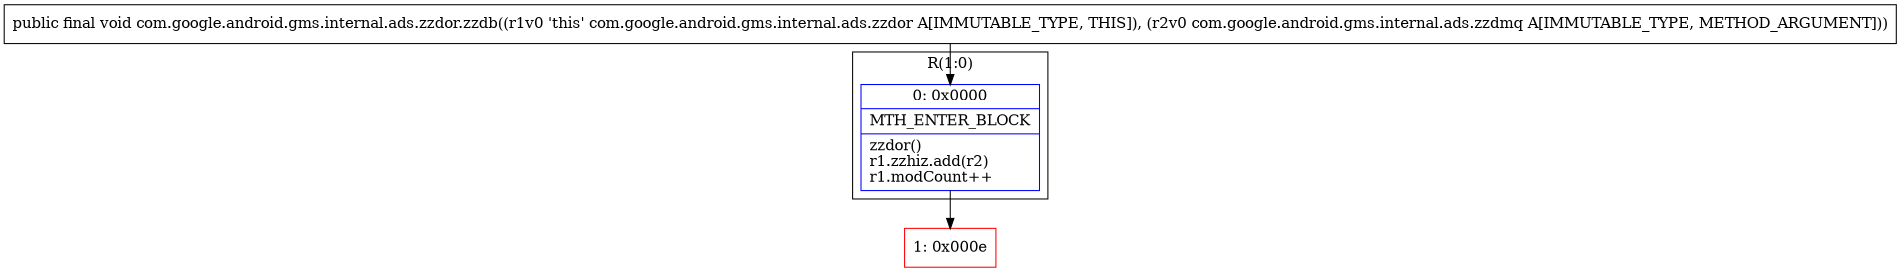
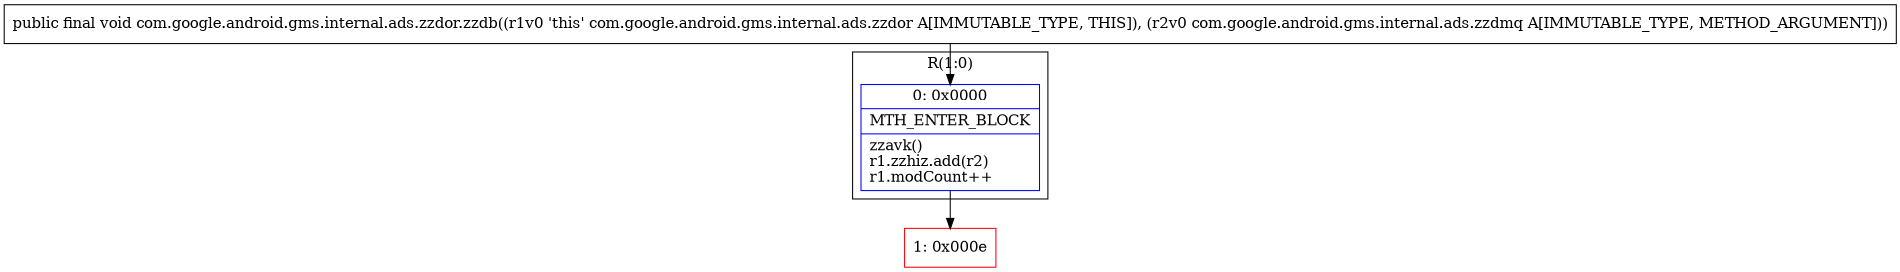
node "0: 0x0000": text "zzdor()" -> "zzavk()"
